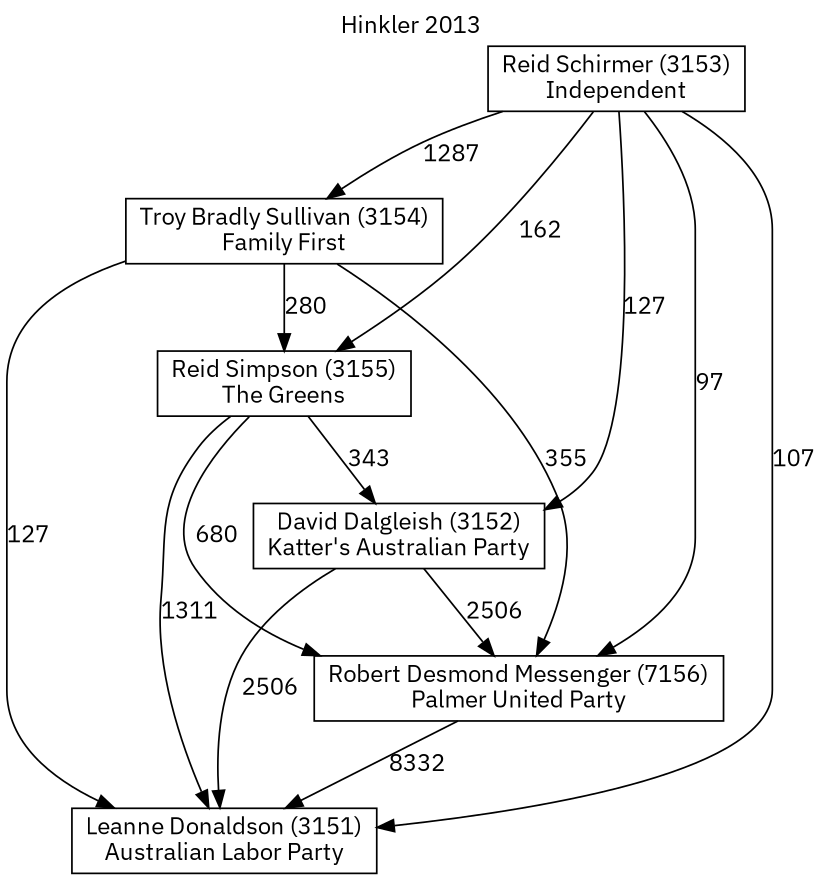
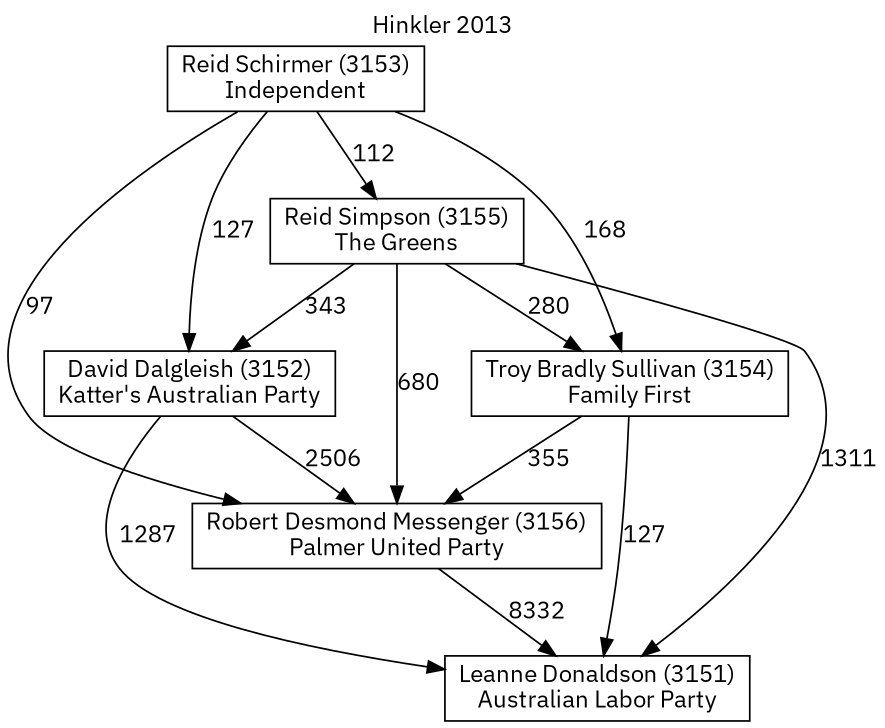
edge "Reid Schirmer (3153) Independent" -> "Troy Bradly Sullivan (3154) Family First": label "1287" -> "168"
edge "Reid Schirmer (3153) Independent" -> "Reid Simpson (3155) The Greens": label "162" -> "112"
edge "Troy Bradly Sullivan (3154) Family First" -> "Reid Simpson (3155) The Greens": reversed
edge "Reid Schirmer (3153) Independent" -> "Leanne Donaldson (3151) Australian Labor Party": removed, label "107"
edge "David Dalgleish (3152) Katter's Australian Party" -> "Leanne Donaldson (3151) Australian Labor Party": label "2506" -> "1287"
node "Robert Desmond Messenger (7156) Palmer United Party": label "Robert Desmond Messenger (7156) Palmer United Party" -> "Robert Desmond Messenger (3156) Palmer United Party"
